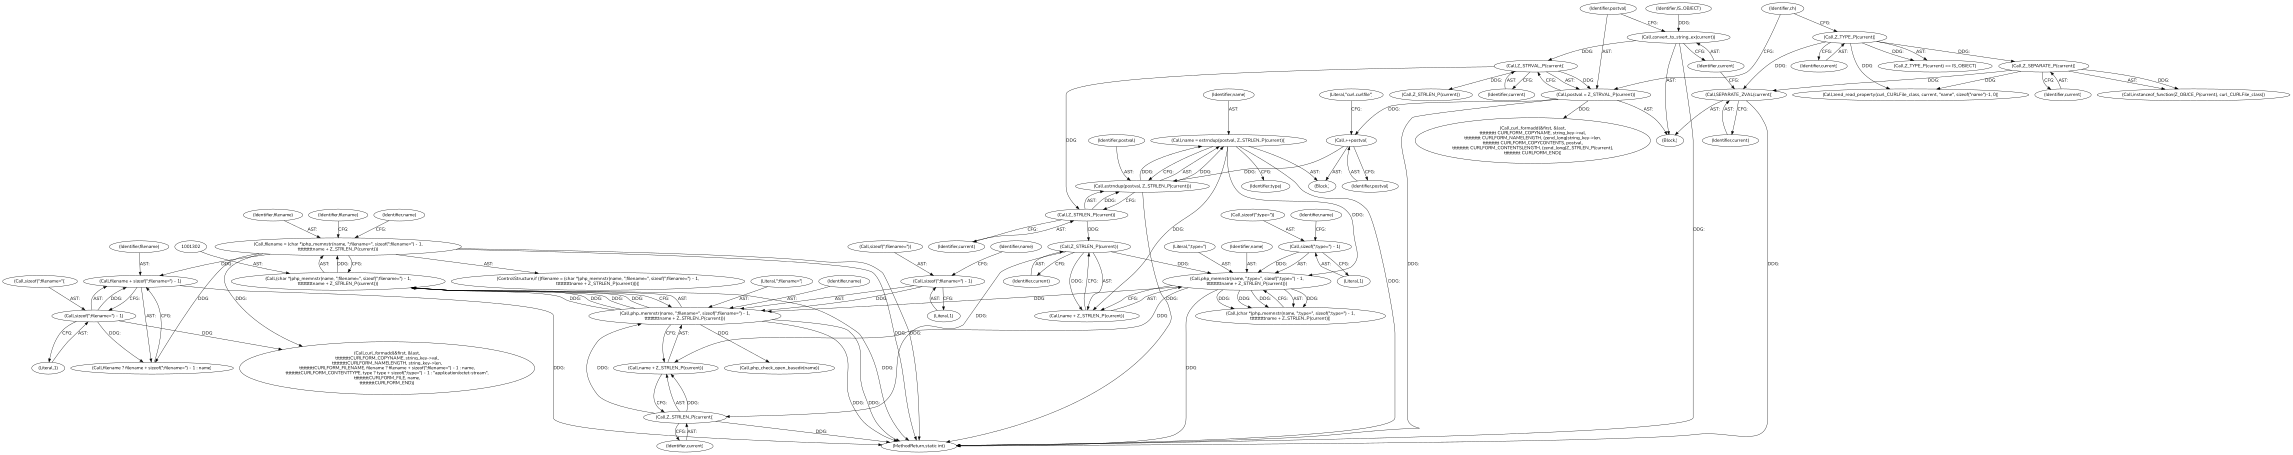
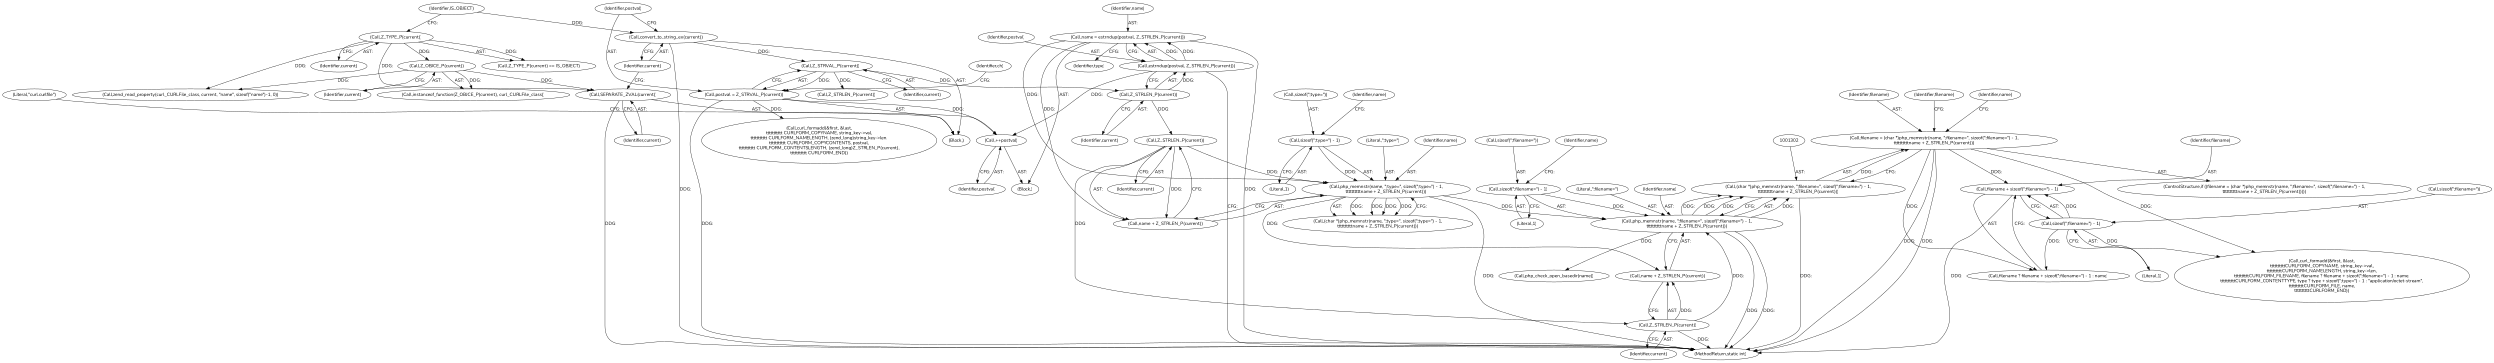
edge "(Identifier,ch)" -> "(Call,Z_TYPE_P(current))": now "(Identifier,IS_OBJECT)" -> "(Call,Z_TYPE_P(current))"
node "(Call,Z_SEPARATE_P(current))": label "(Call,Z_SEPARATE_P(current))" -> "(Call,Z_OBJCE_P(current))"
edge "(Call,++postval)" -> "(Call,estrndup(postval, Z_STRLEN_P(current)))": reversed
edge "(Call,estrndup(postval, Z_STRLEN_P(current)))" -> "(MethodReturn,static int)": label "DDG: " -> "CFG: "
